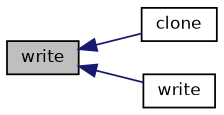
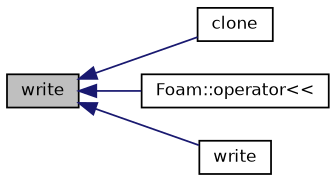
node "Foam::operator<<": added
